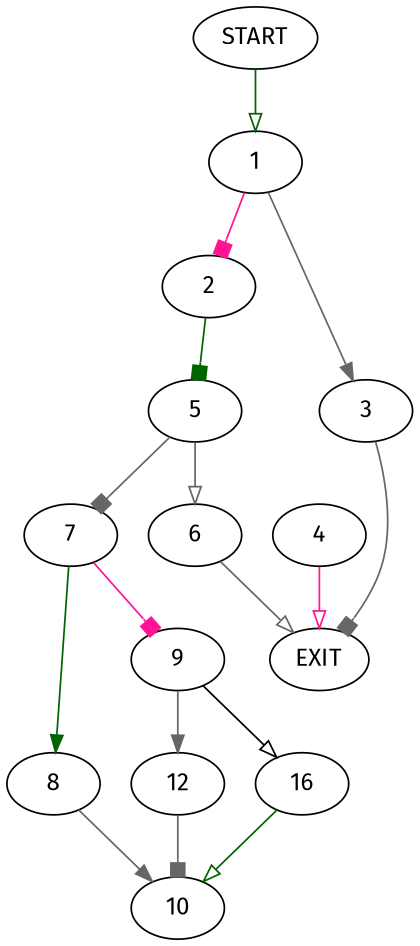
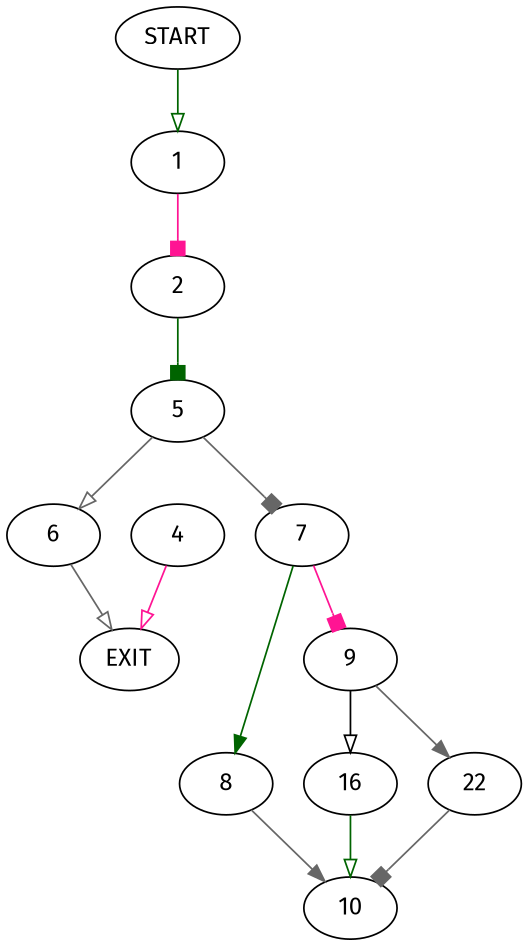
node "3": removed
node "12": label "12" -> "22"
